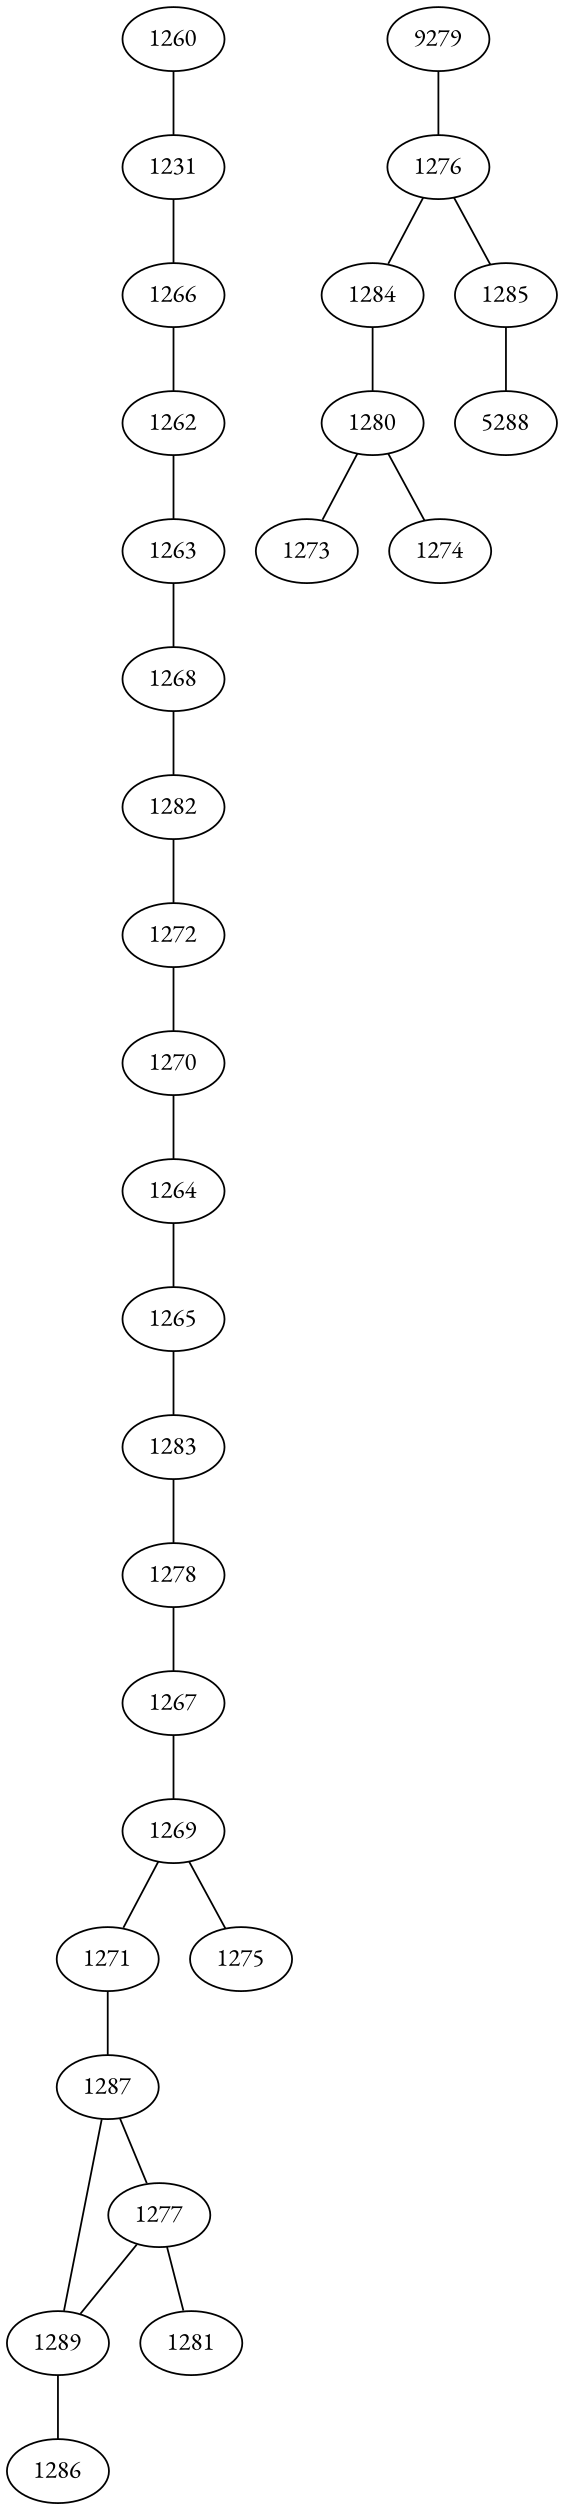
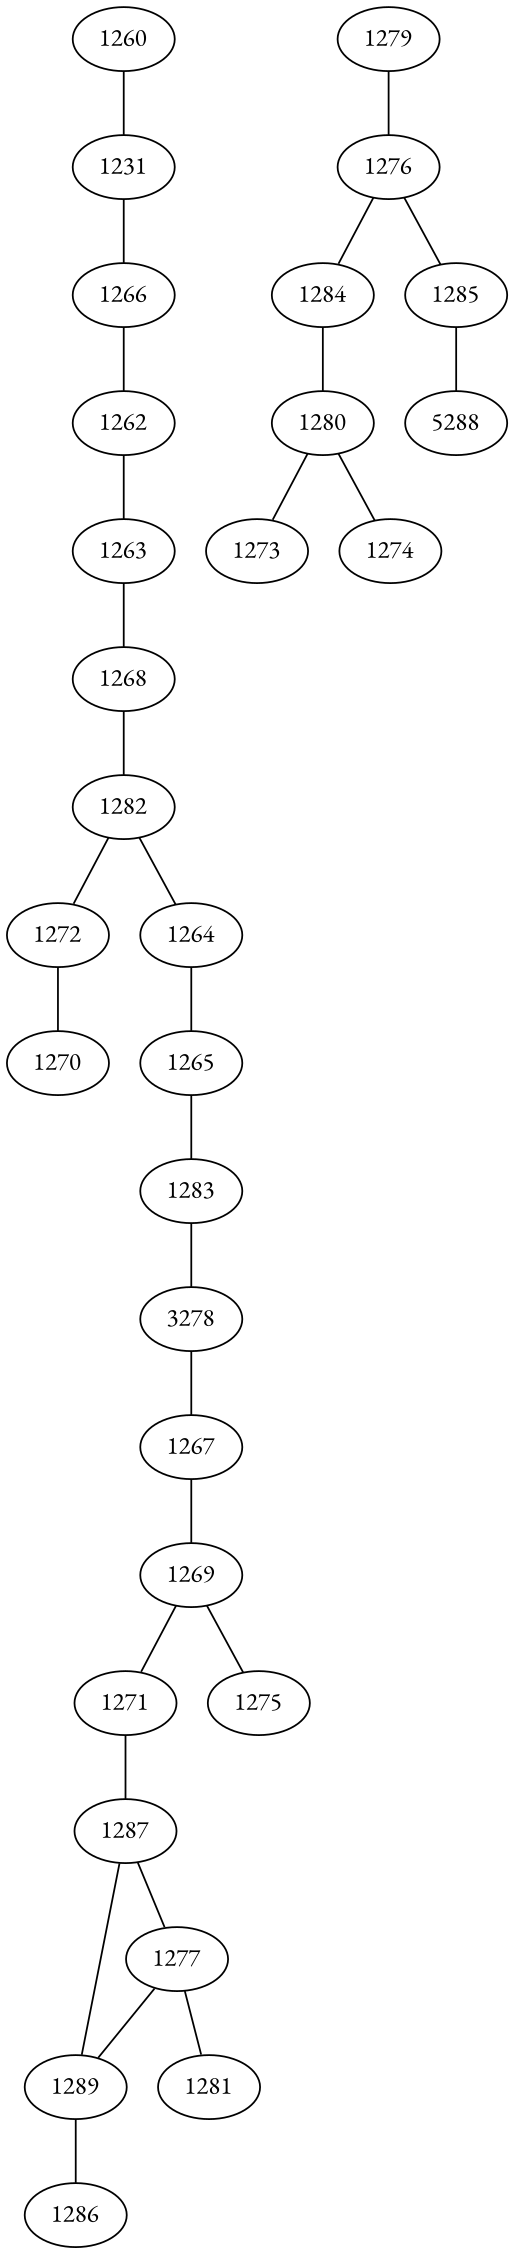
node "9279": label "9279" -> "1279"
edge "1270" -- "1264": now "1282" -- "1264"
node "1278": label "1278" -> "3278"
